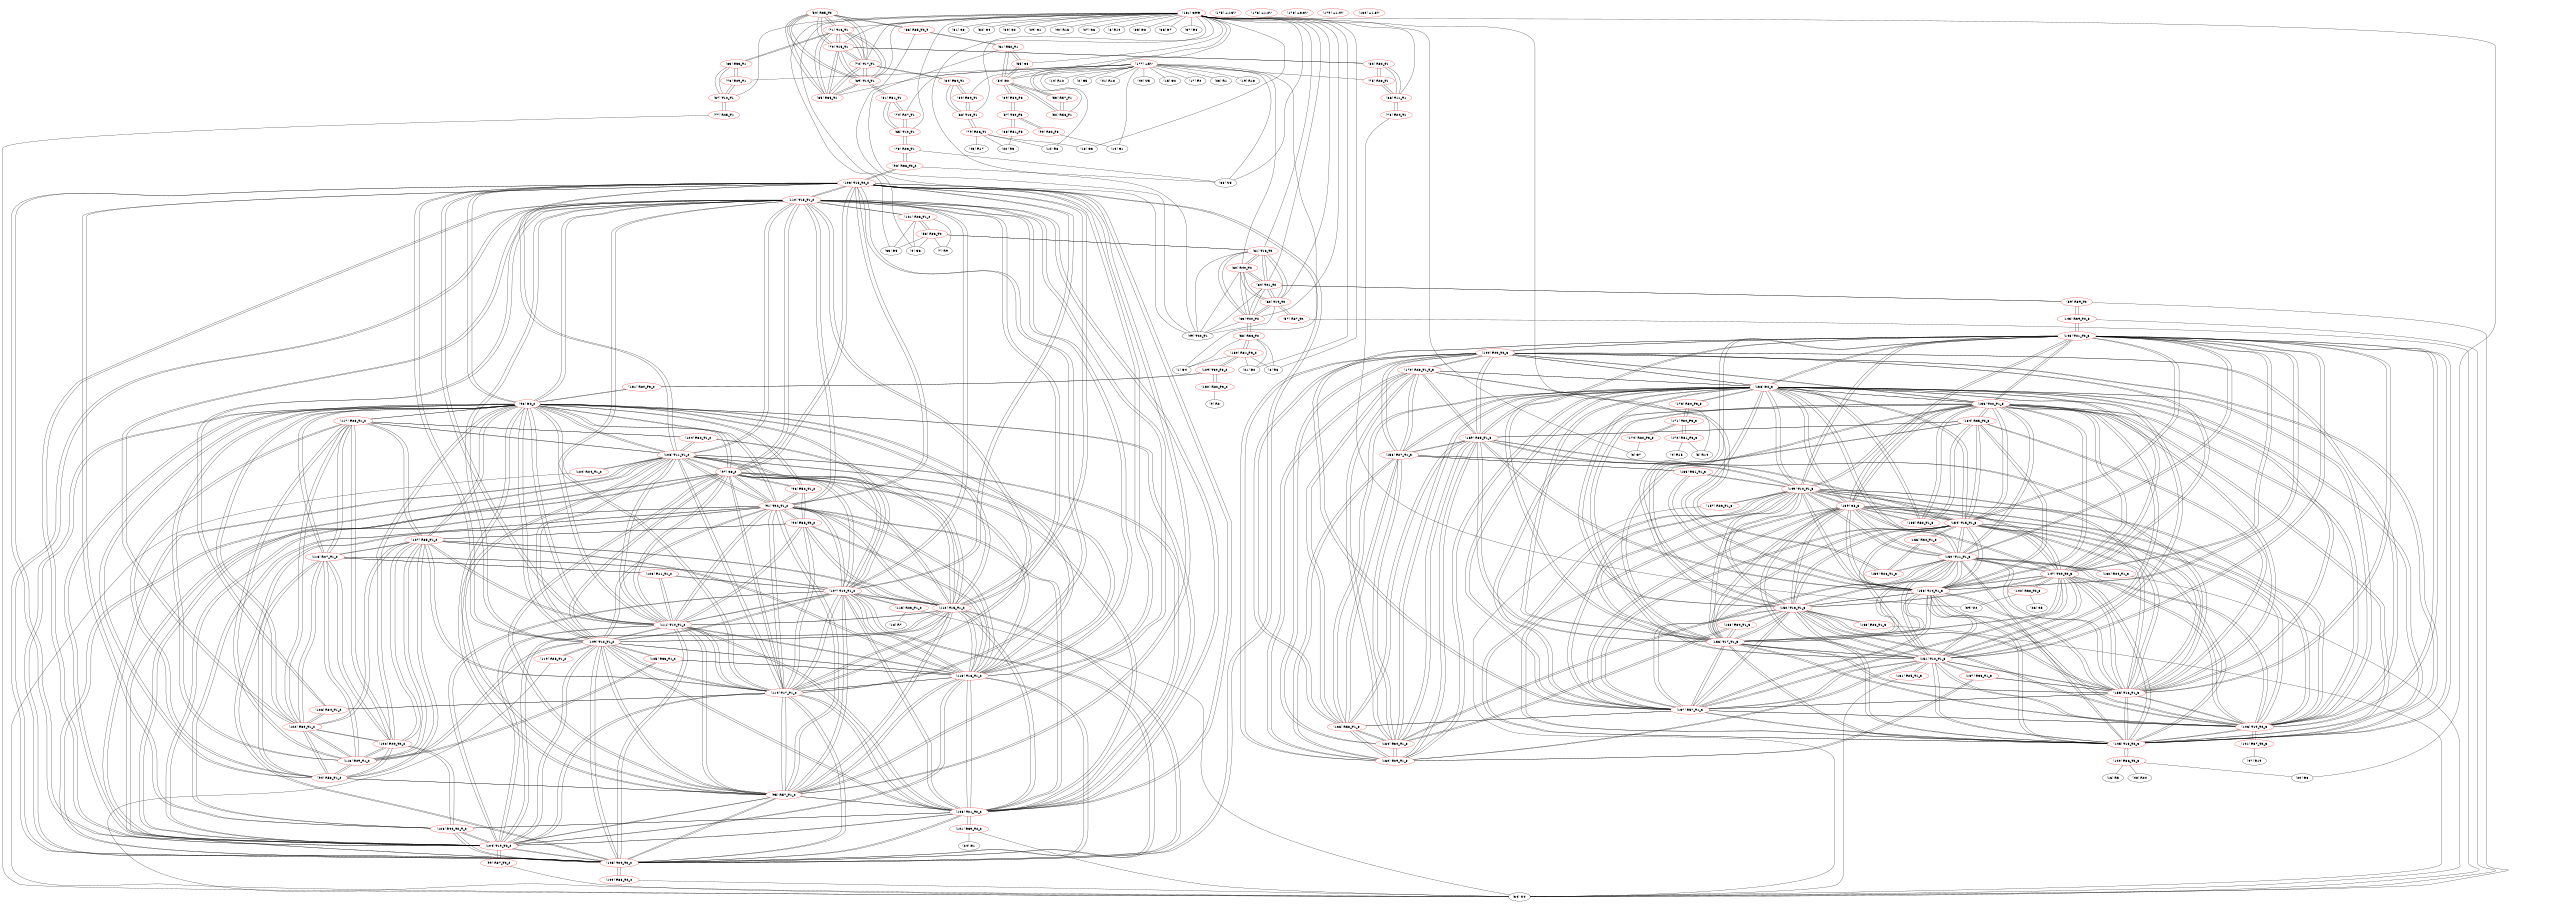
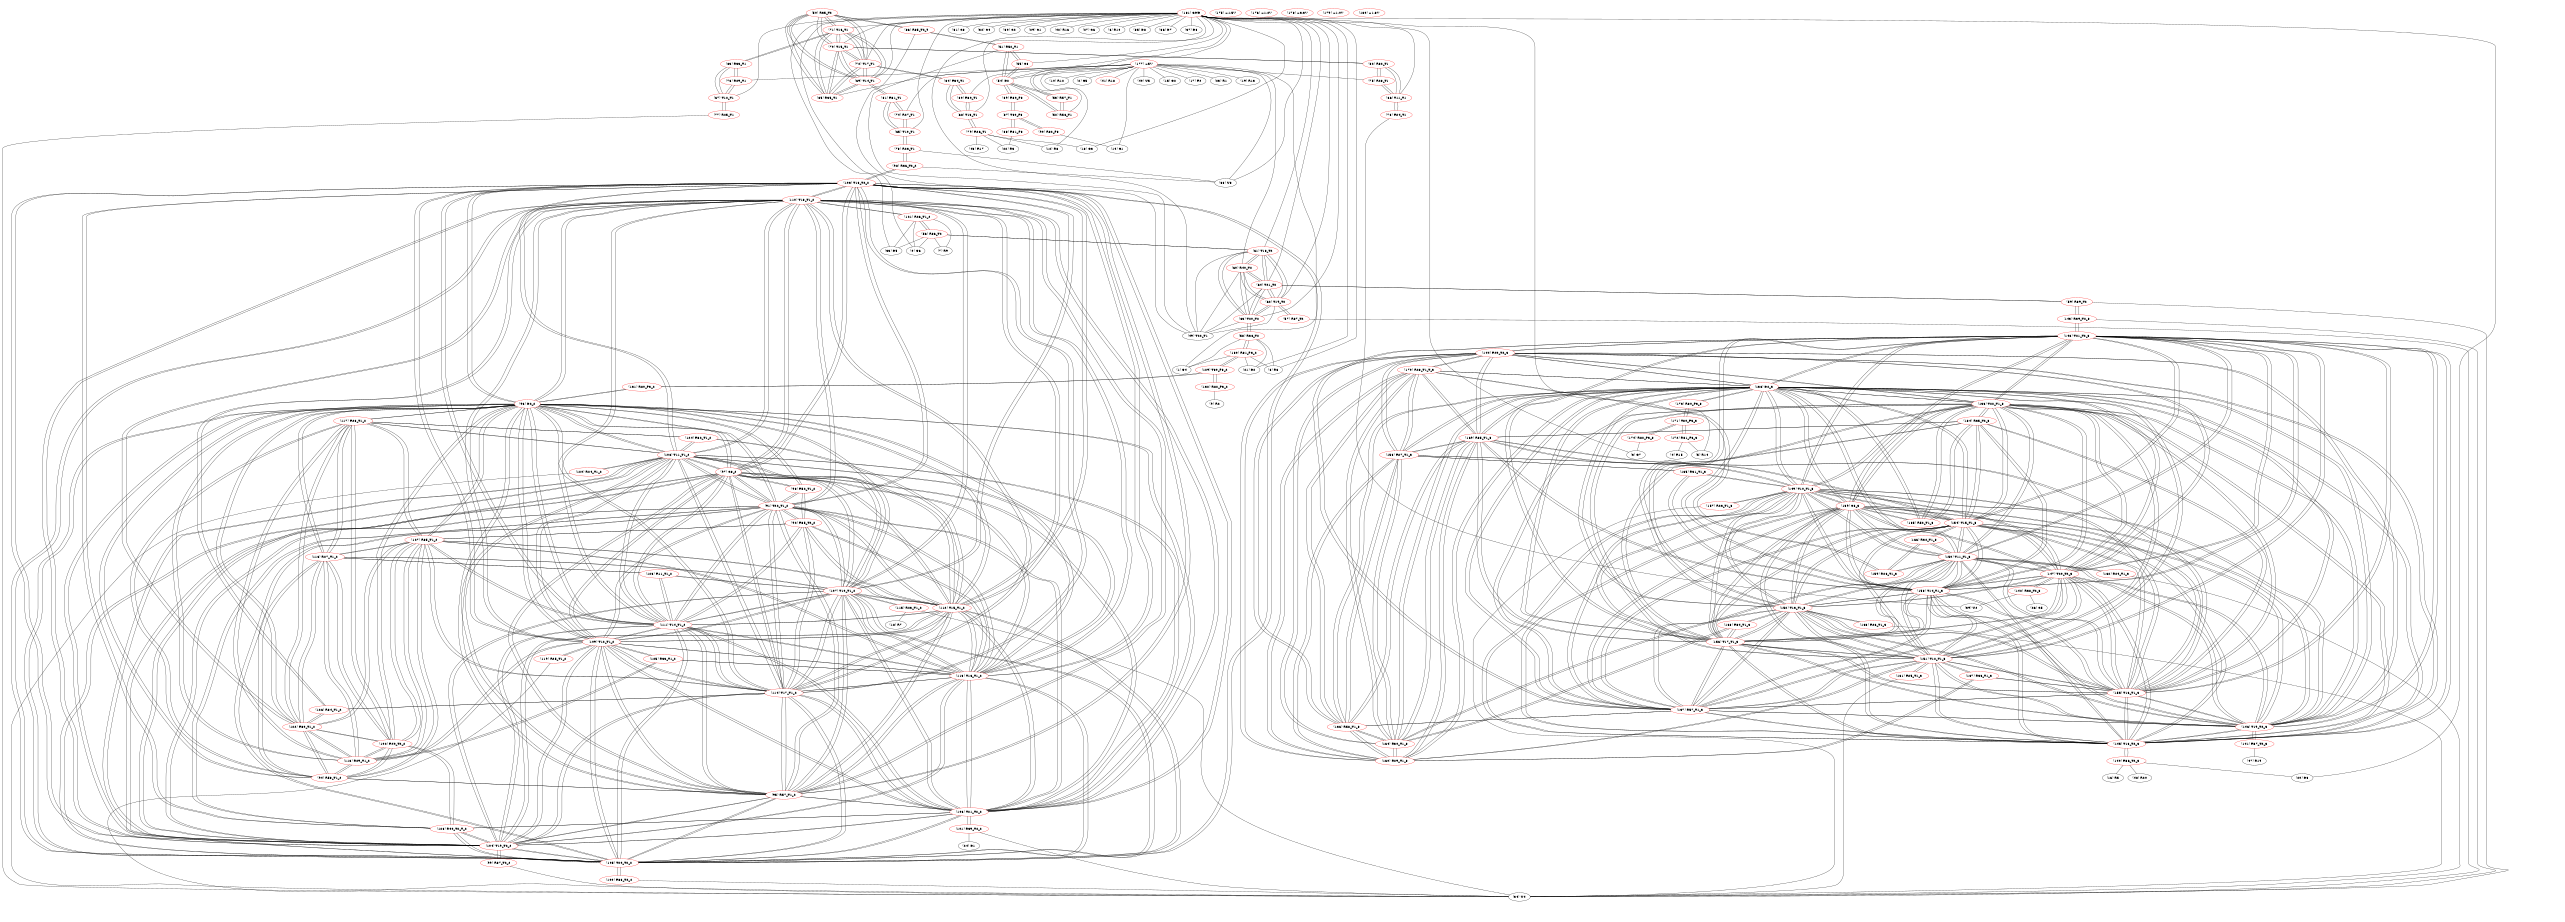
node "(41) R18": color black -> red
